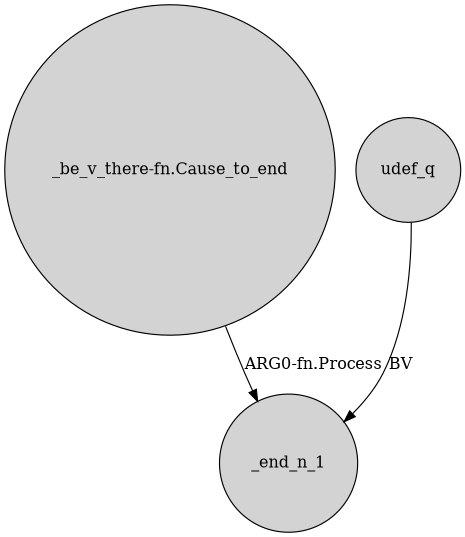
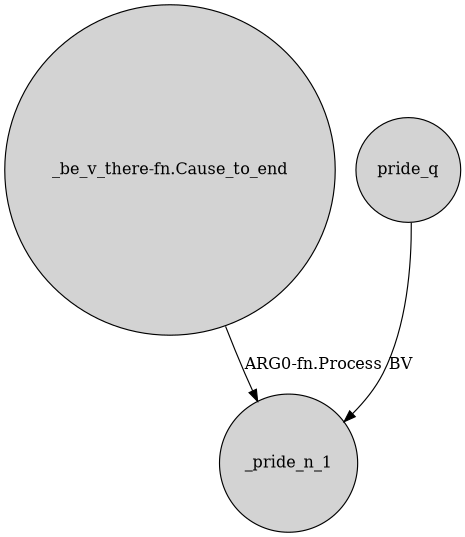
node "udef_q": label "udef_q" -> "pride_q"
node "_end_n_1": label "_end_n_1" -> "_pride_n_1"
